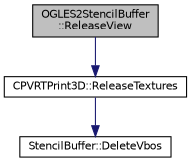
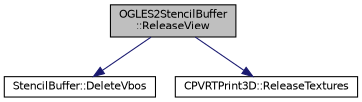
edge "CPVRTPrint3D::ReleaseTextures" -> "StencilBuffer::DeleteVbos": now "OGLES2StencilBuffer ::ReleaseView" -> "StencilBuffer::DeleteVbos"
